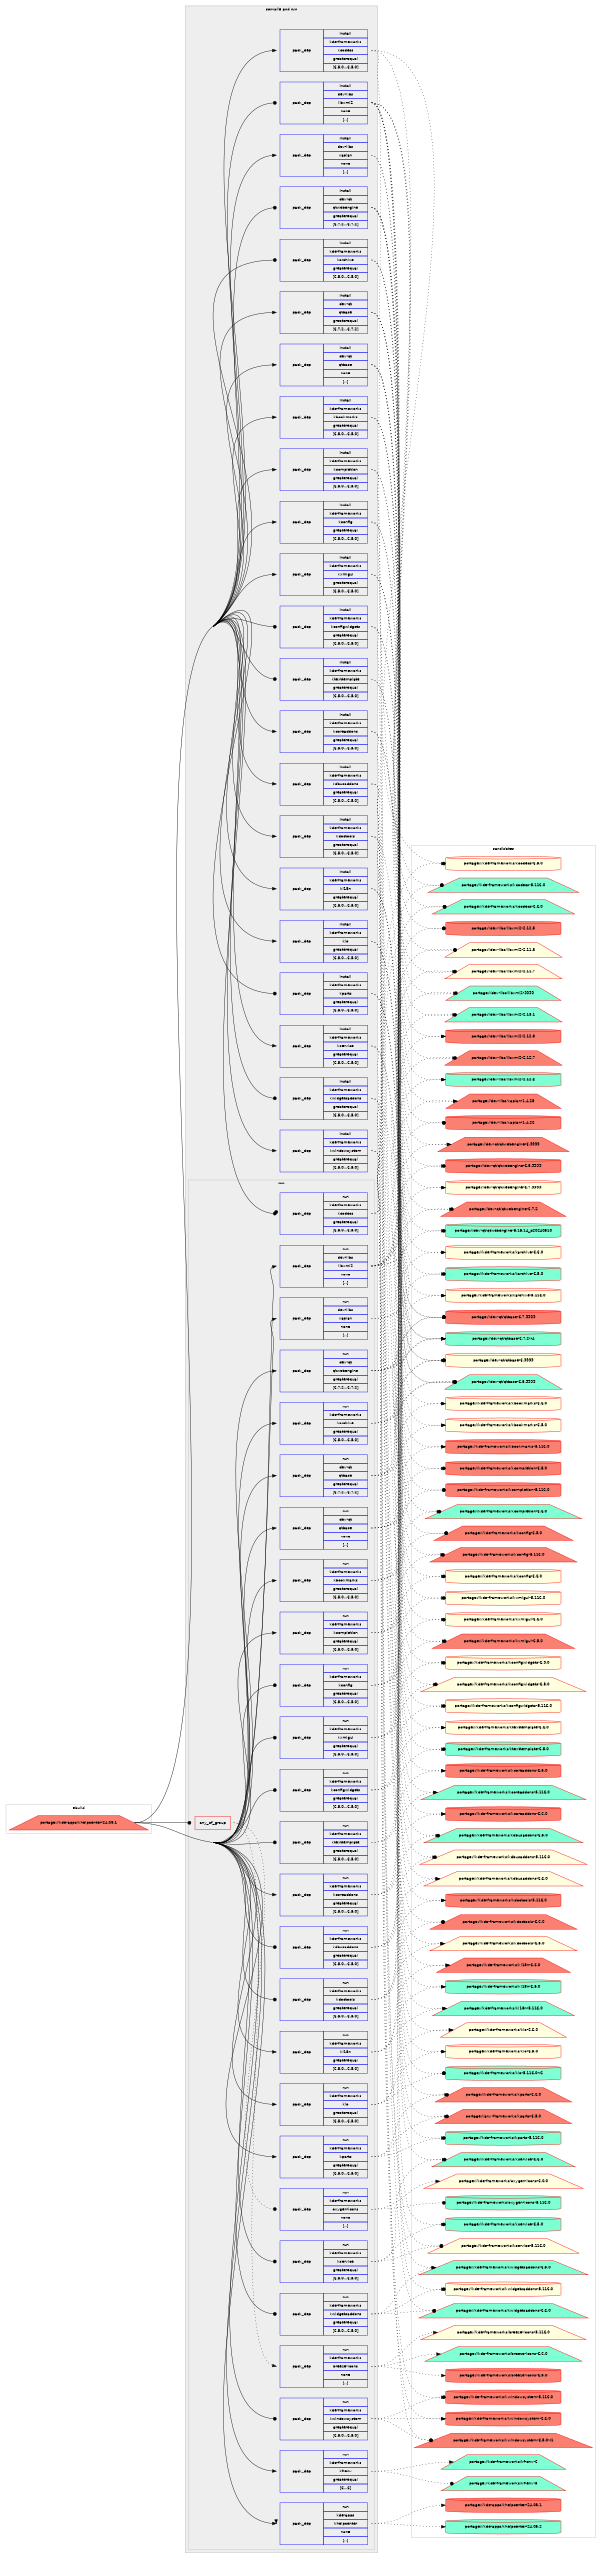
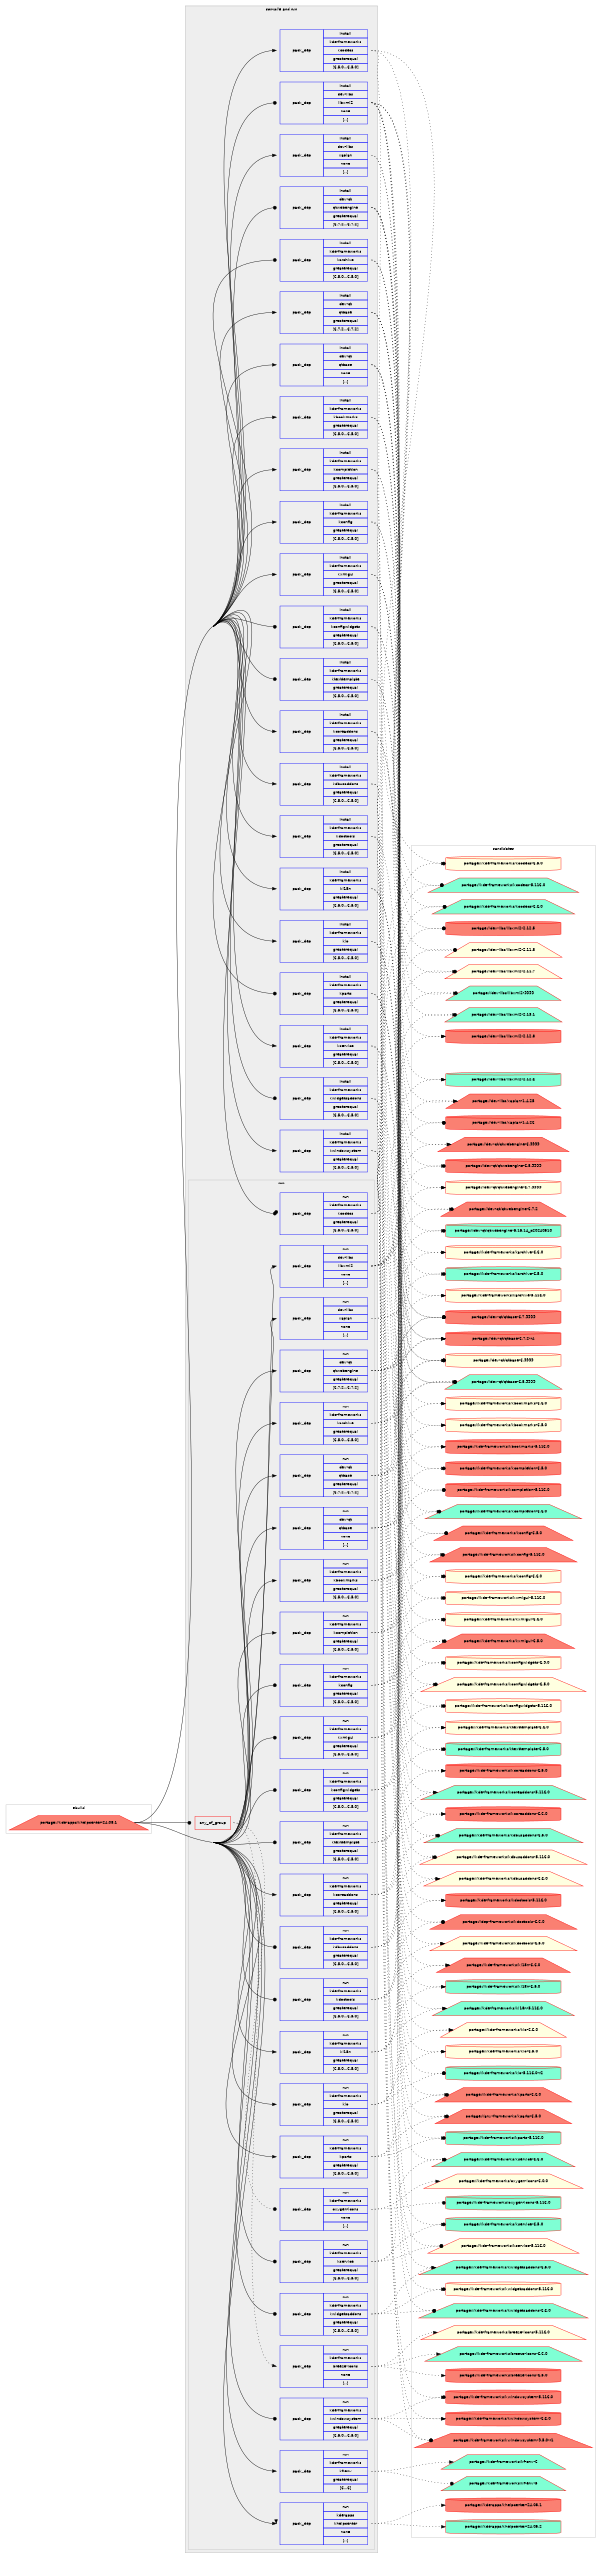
node "portage://dev-libs/libxml2-2.12.7": removed
node "portage://dev-qt/qtbase-6.7.2-r4": fillcolor aquamarine -> salmon
node "portage://kde-frameworks/kdoctools-6.6.0": label "portage://kde-frameworks/kdoctools-6.6.0" -> "portage://dep-frameworks/kdoctools-6.6.0"
node "portage://kde-frameworks/kwindowsystem-6.5.0-r1": label "portage://kde-frameworks/kwindowsystem-6.5.0-r1" -> "portage://kde-frameworks/kwindowsystem-9.5.0-r1"
